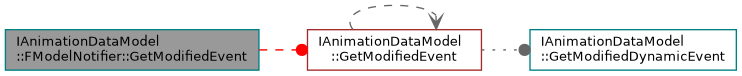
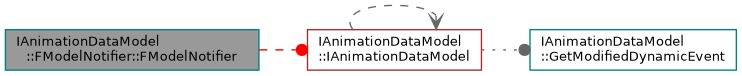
node "IAnimationDataModel ::FModelNotifier::GetModifiedEvent": label "IAnimationDataModel ::FModelNotifier::GetModifiedEvent" -> "IAnimationDataModel ::FModelNotifier::FModelNotifier"
node "IAnimationDataModel ::GetModifiedEvent": label "IAnimationDataModel ::GetModifiedEvent" -> "IAnimationDataModel ::IAnimationDataModel"
